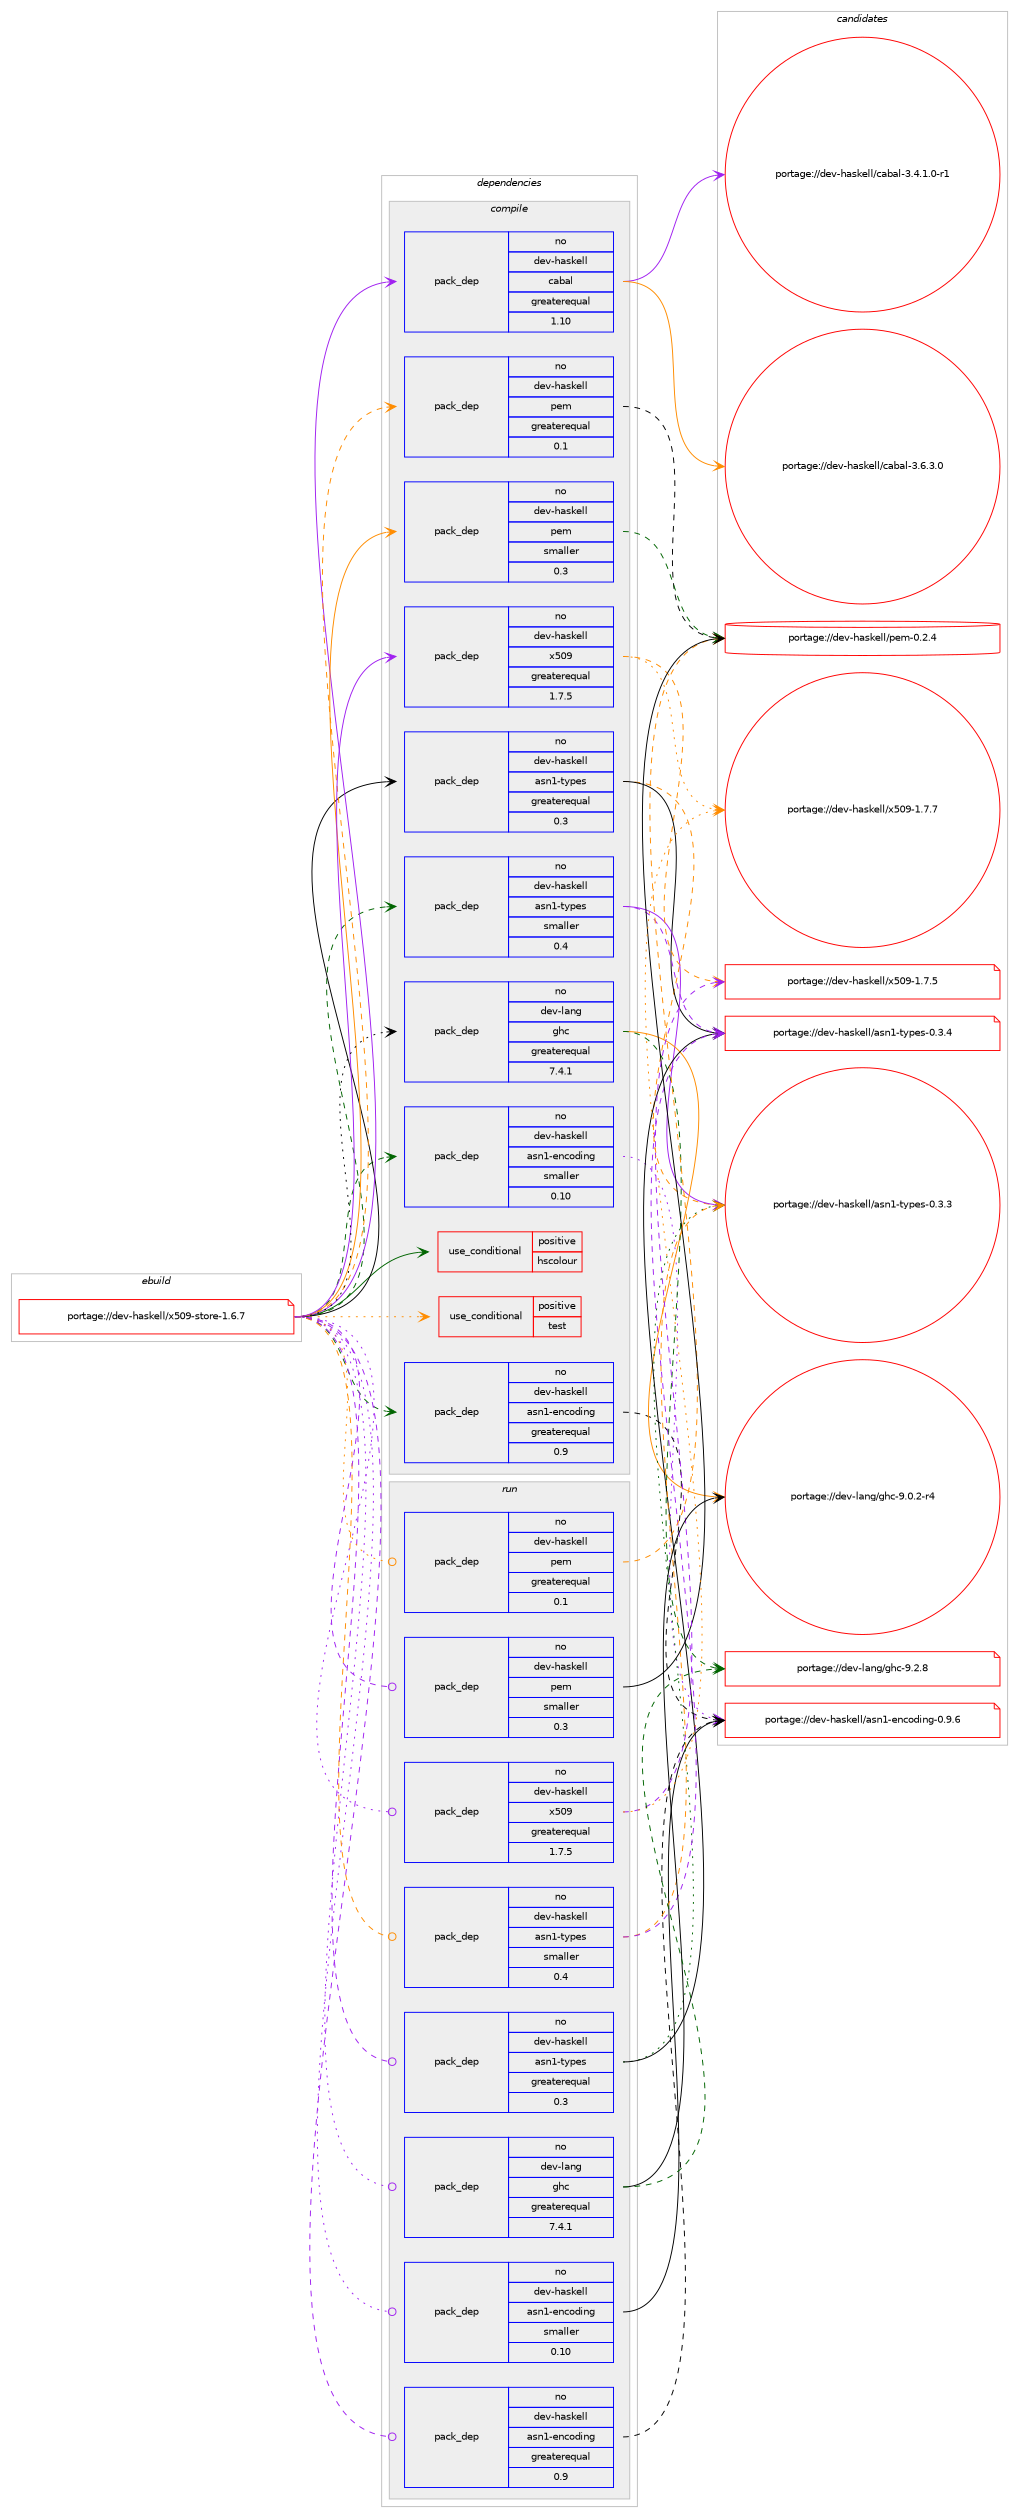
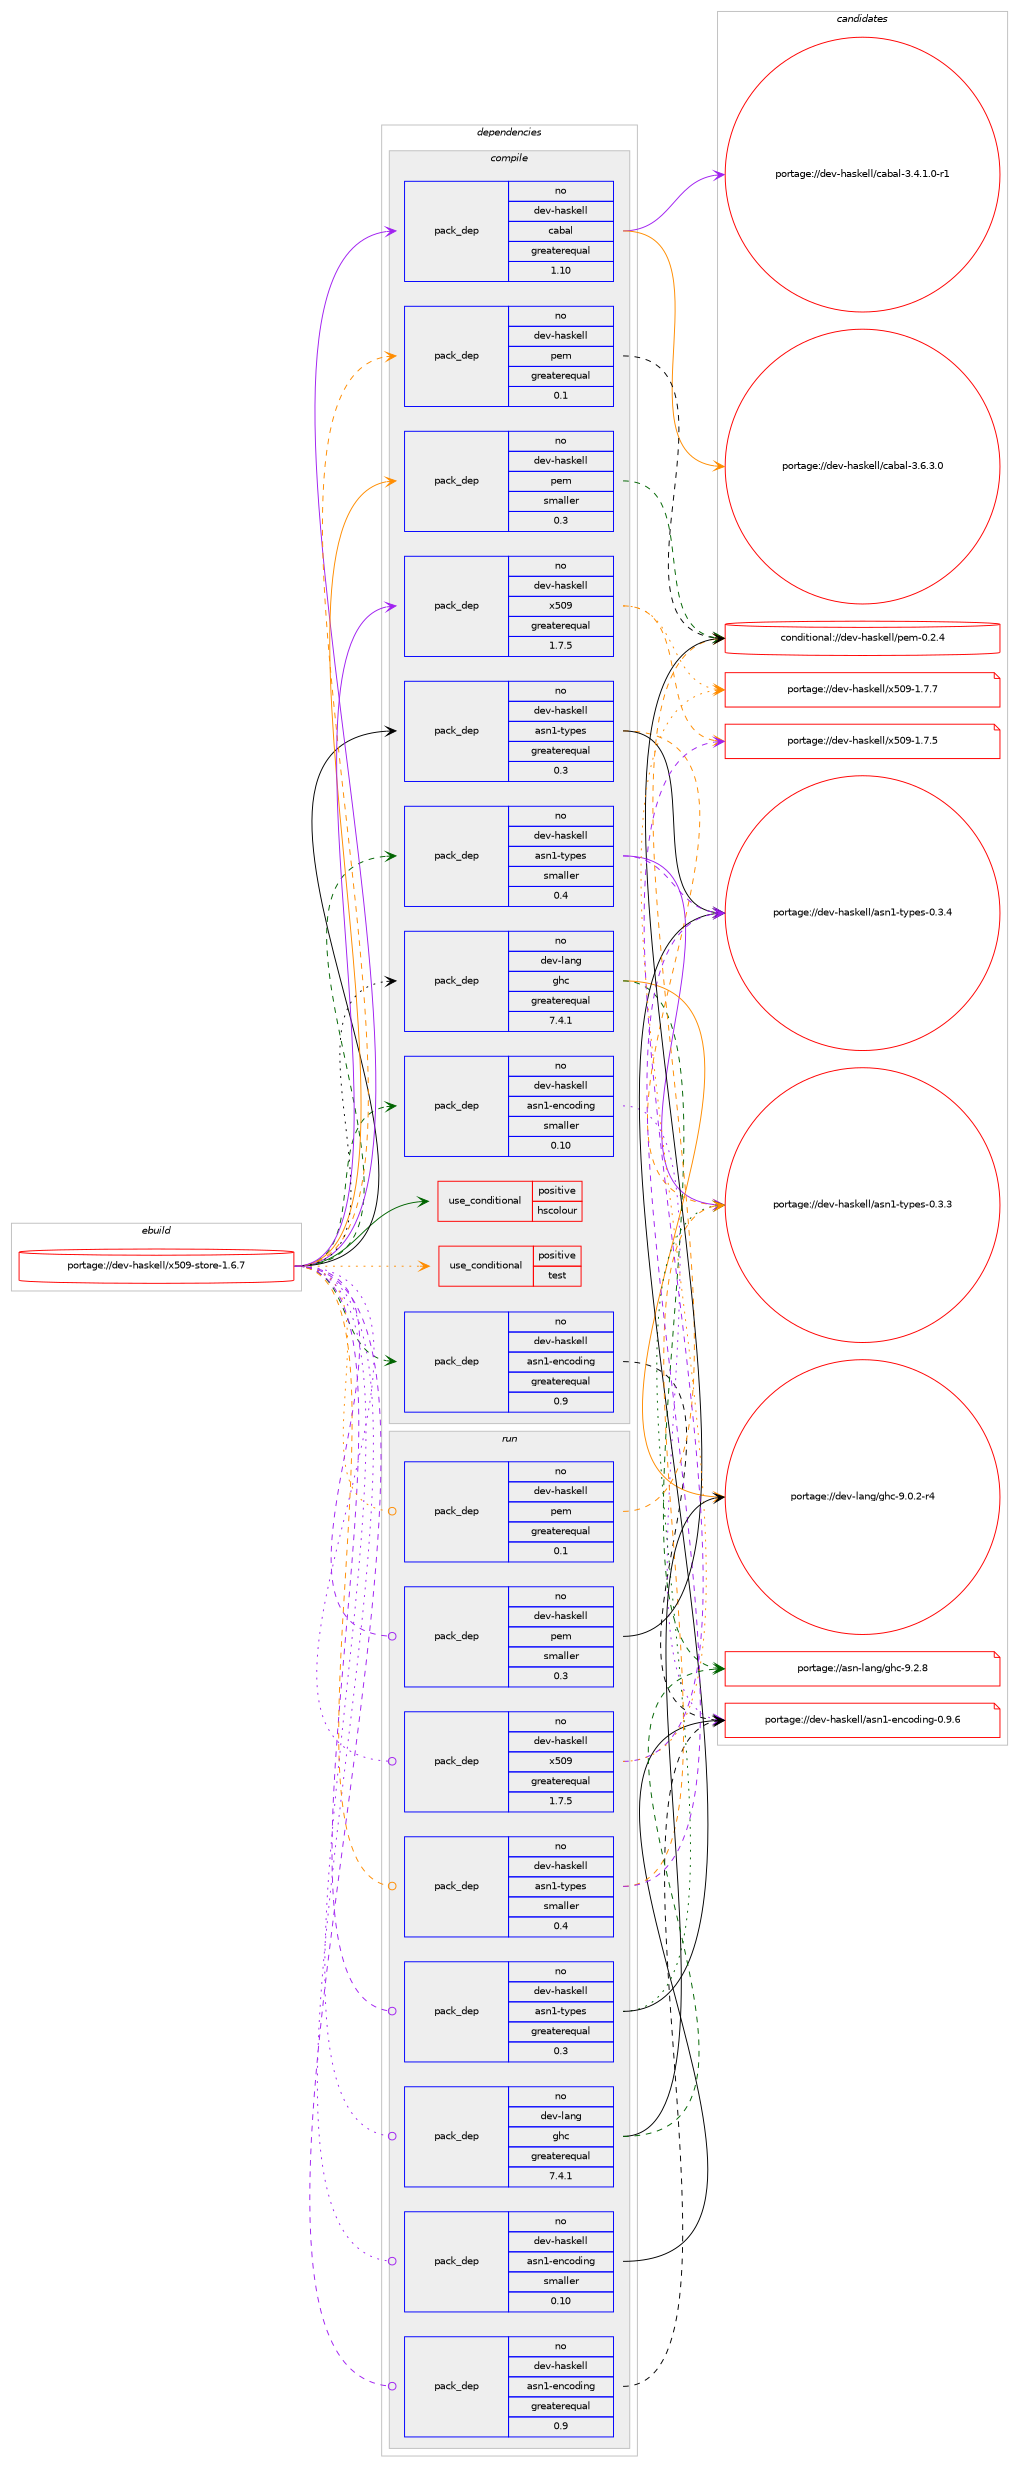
node "portage://dev-haskell/pem-0.2.4": label "portage://dev-haskell/pem-0.2.4" -> "conditional://dev-haskell/pem-0.2.4"
node "portage://dev-haskell/x509-1.7.7": shape circle -> note
node "portage://dev-haskell/asn1-types-0.3.4": shape note -> circle
node "portage://dev-haskell/x509-store-1.6.7": shape note -> cylinder
node "portage://dev-lang/ghc-9.2.8": label "portage://dev-lang/ghc-9.2.8" -> "portage://asn-lang/ghc-9.2.8"
